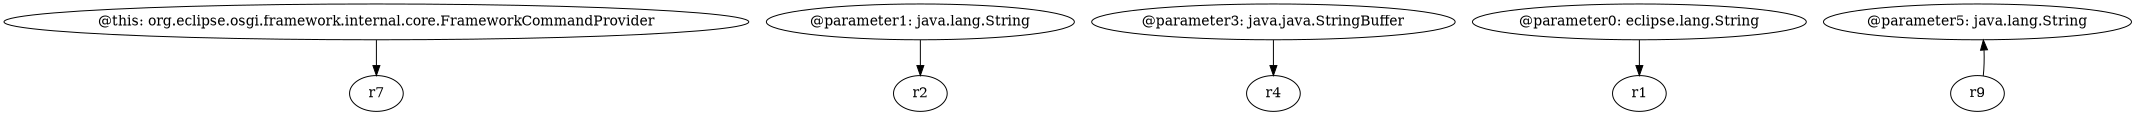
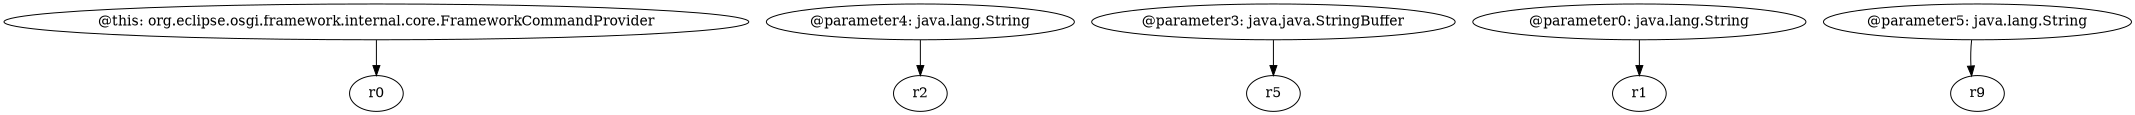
node "@parameter1: java.lang.String": label "@parameter1: java.lang.String" -> "@parameter4: java.lang.String"
node "@parameter0: eclipse.lang.String": label "@parameter0: eclipse.lang.String" -> "@parameter0: java.lang.String"
edge "r9" -> "@parameter5: java.lang.String": reversed
node "r7": label "r7" -> "r0"
node "r4": label "r4" -> "r5"
